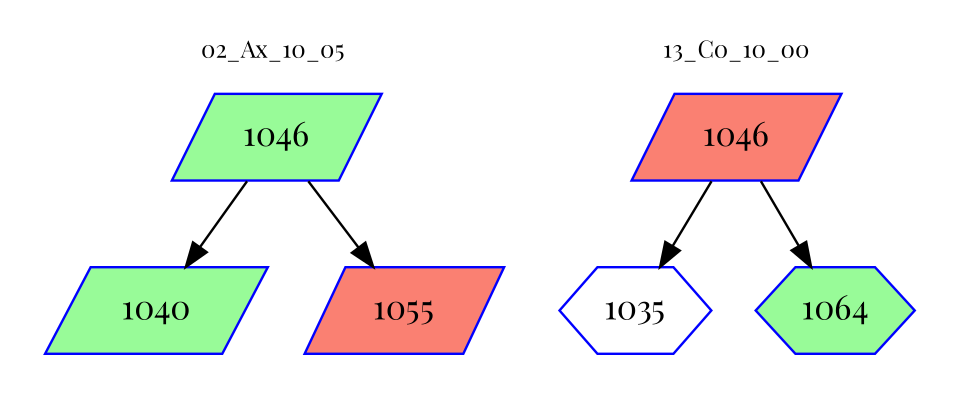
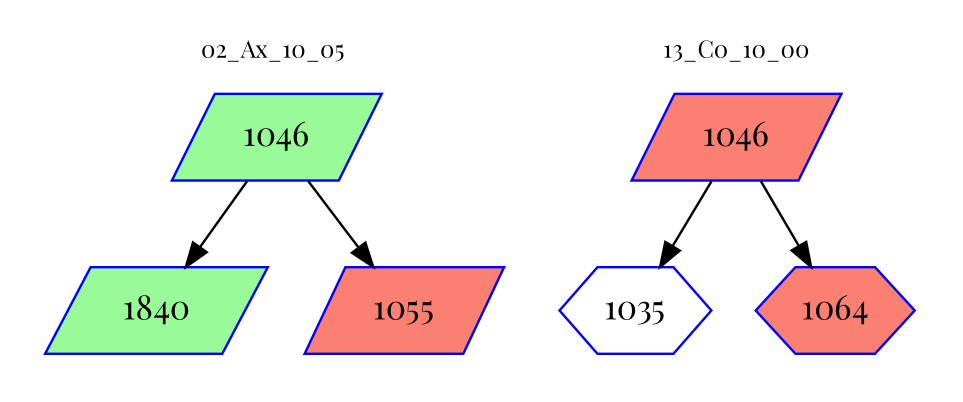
node "1040": label "1040" -> "1840"
node "1064": fillcolor palegreen -> salmon
